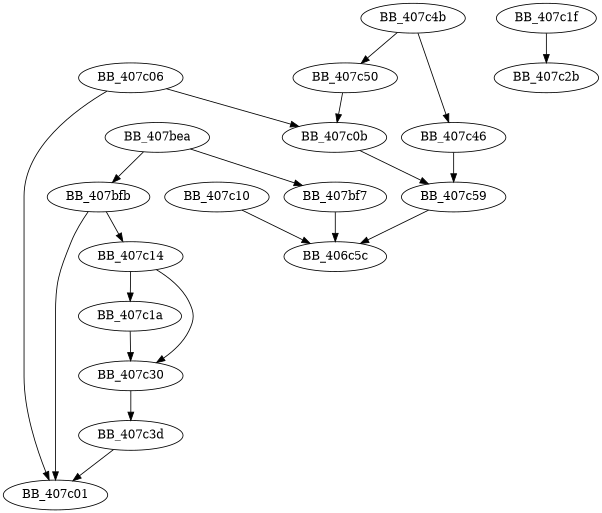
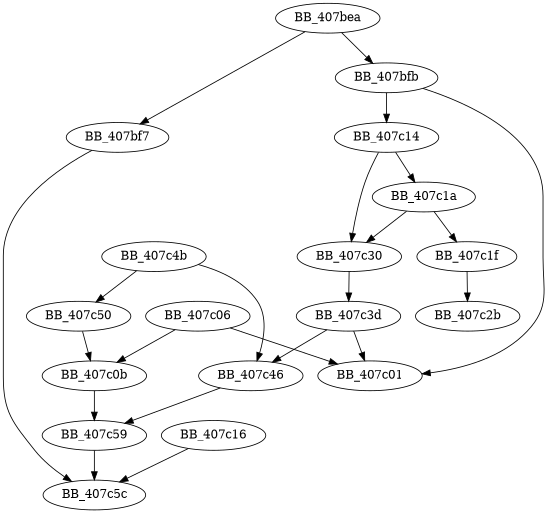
node "BB_407c10": label "BB_407c10" -> "BB_407c16"
edge "BB_407c1a" -> "BB_407c1f": added
node "BB_406c5c": label "BB_406c5c" -> "BB_407c5c"
edge "BB_407c3d" -> "BB_407c46": added
